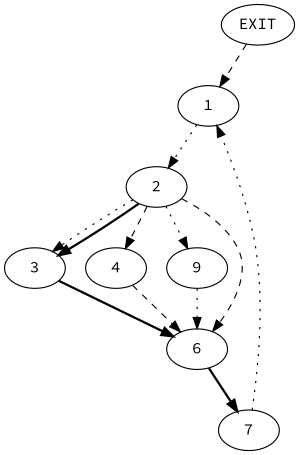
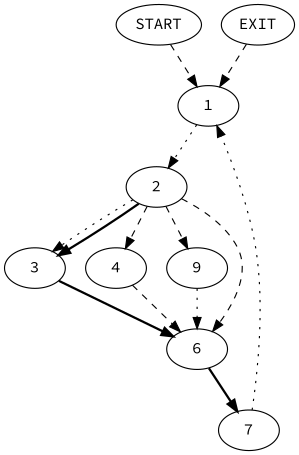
node "START": added
edge "2" -> "9": style dotted -> dashed
